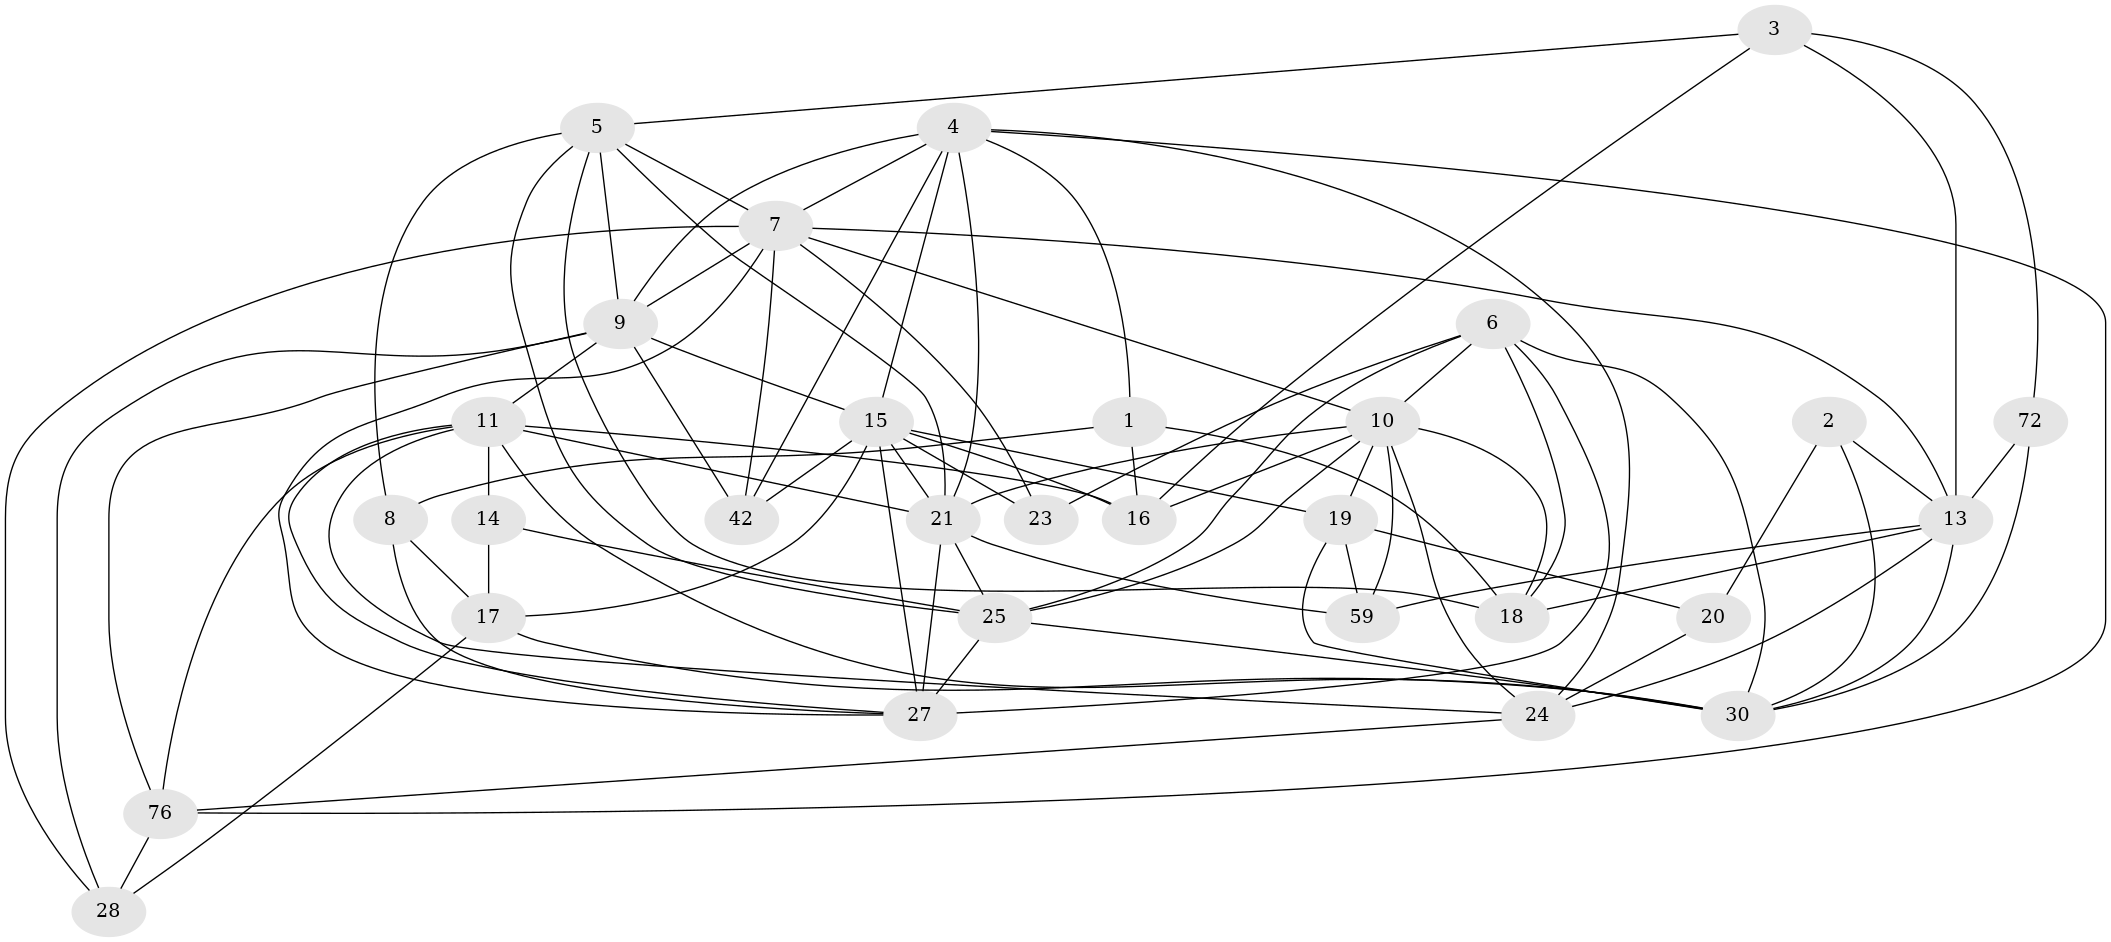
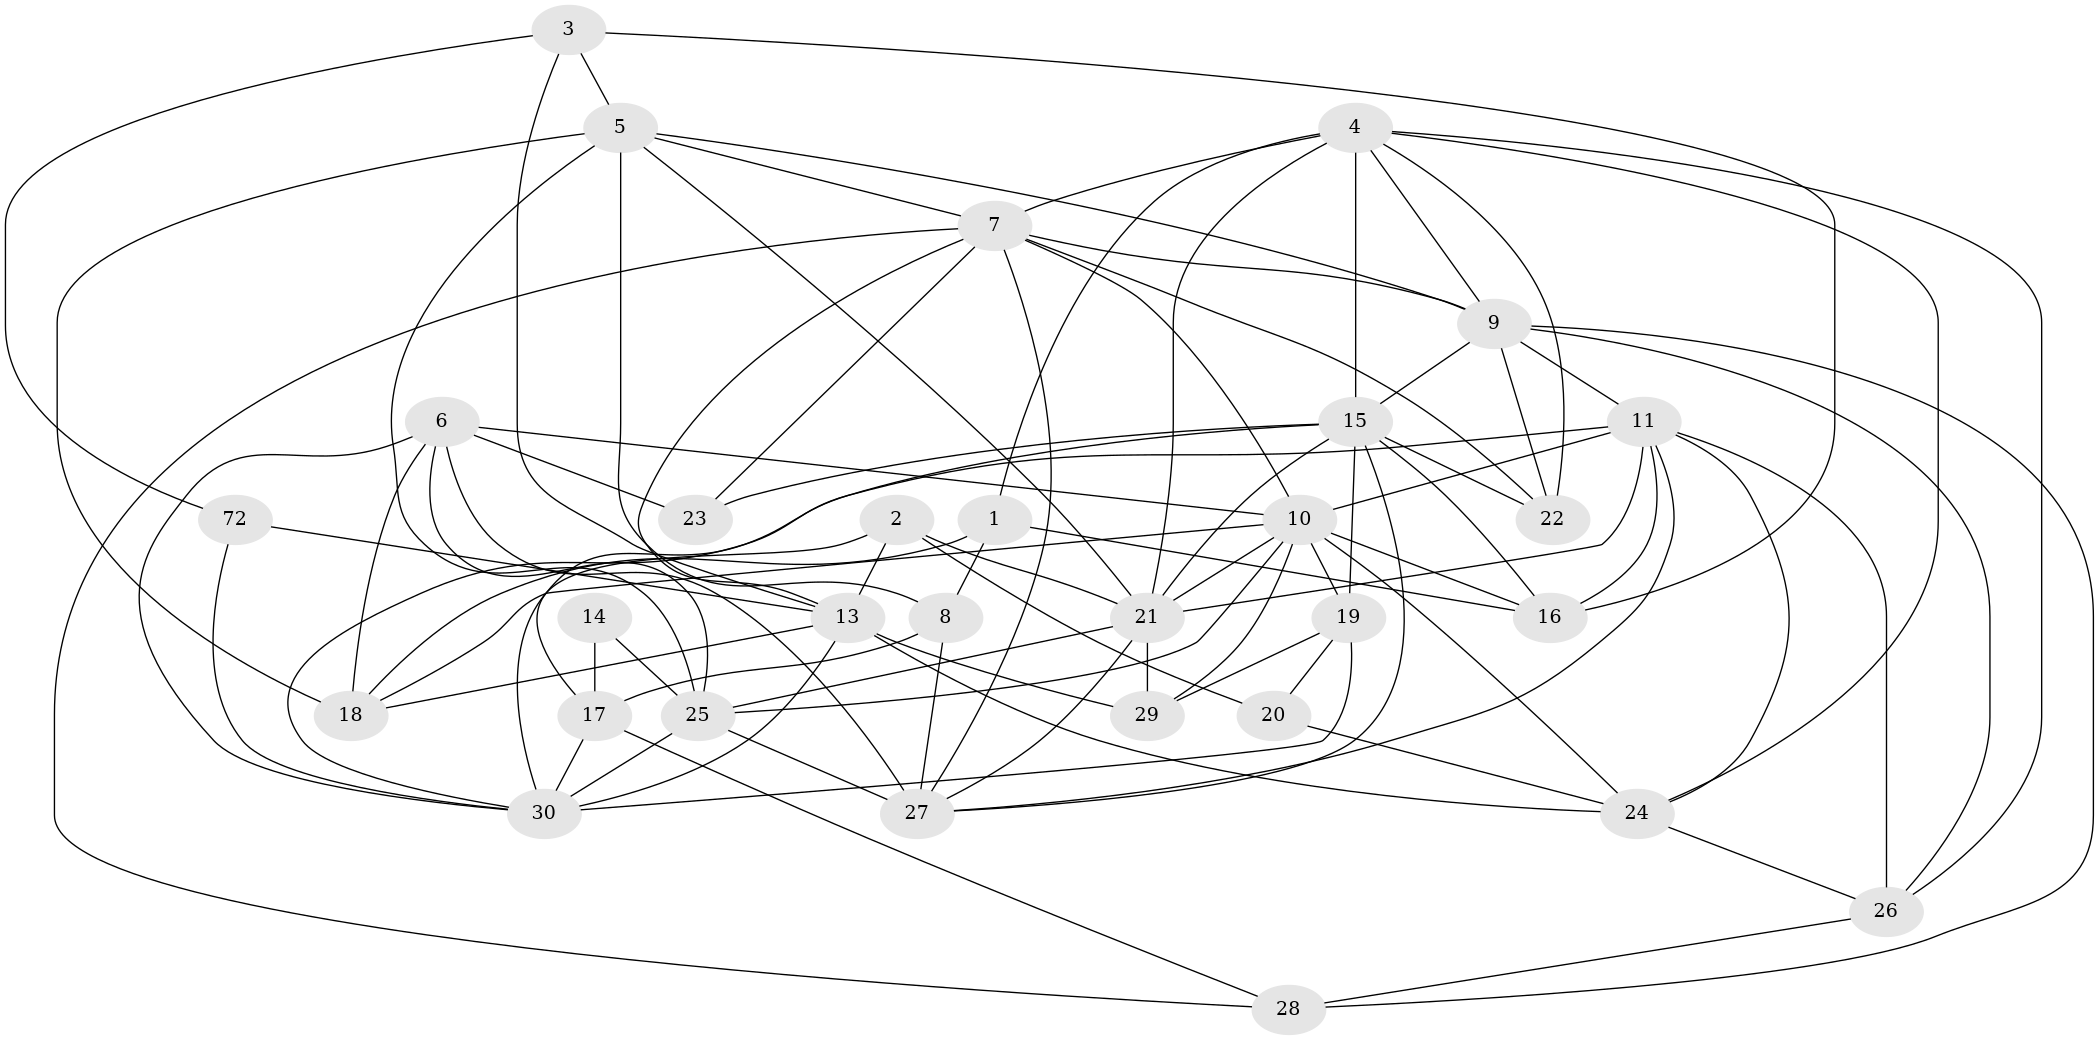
edge "11" -- "14": now "11" -- "10"
node "42": label "42" -> "22"
edge "2" -- "21": added
node "59": label "59" -> "29"
node "76": label "76" -> "26"
